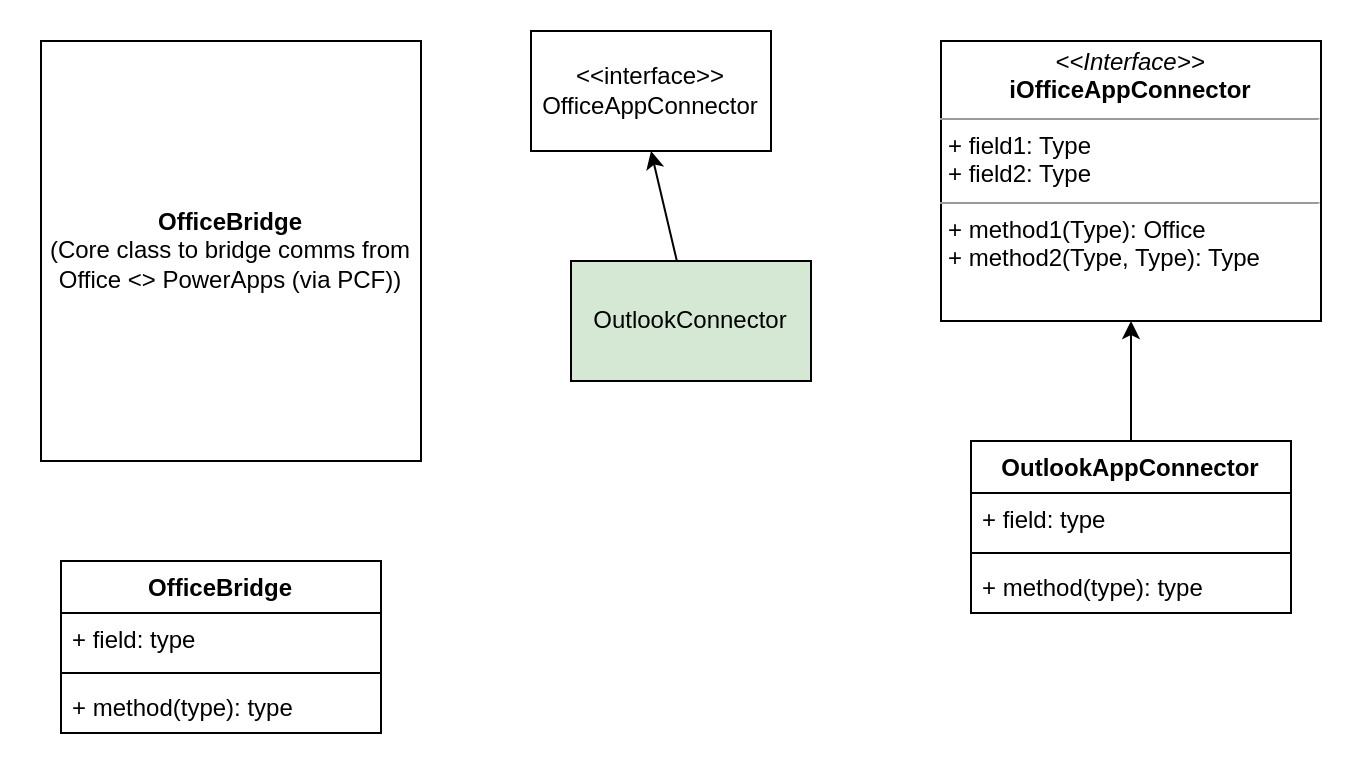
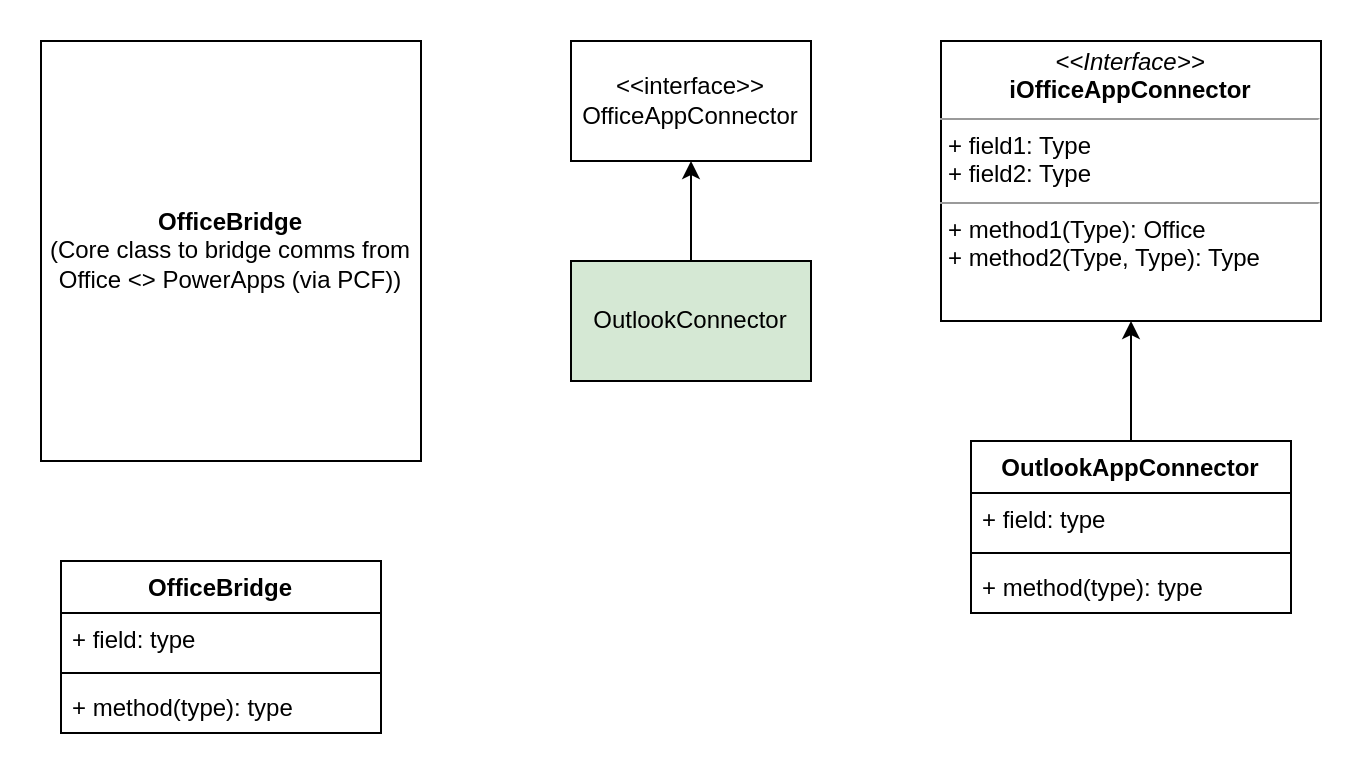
node "<<interface>> OfficeAppConnector": moved (651, 91) -> (691, 101)
